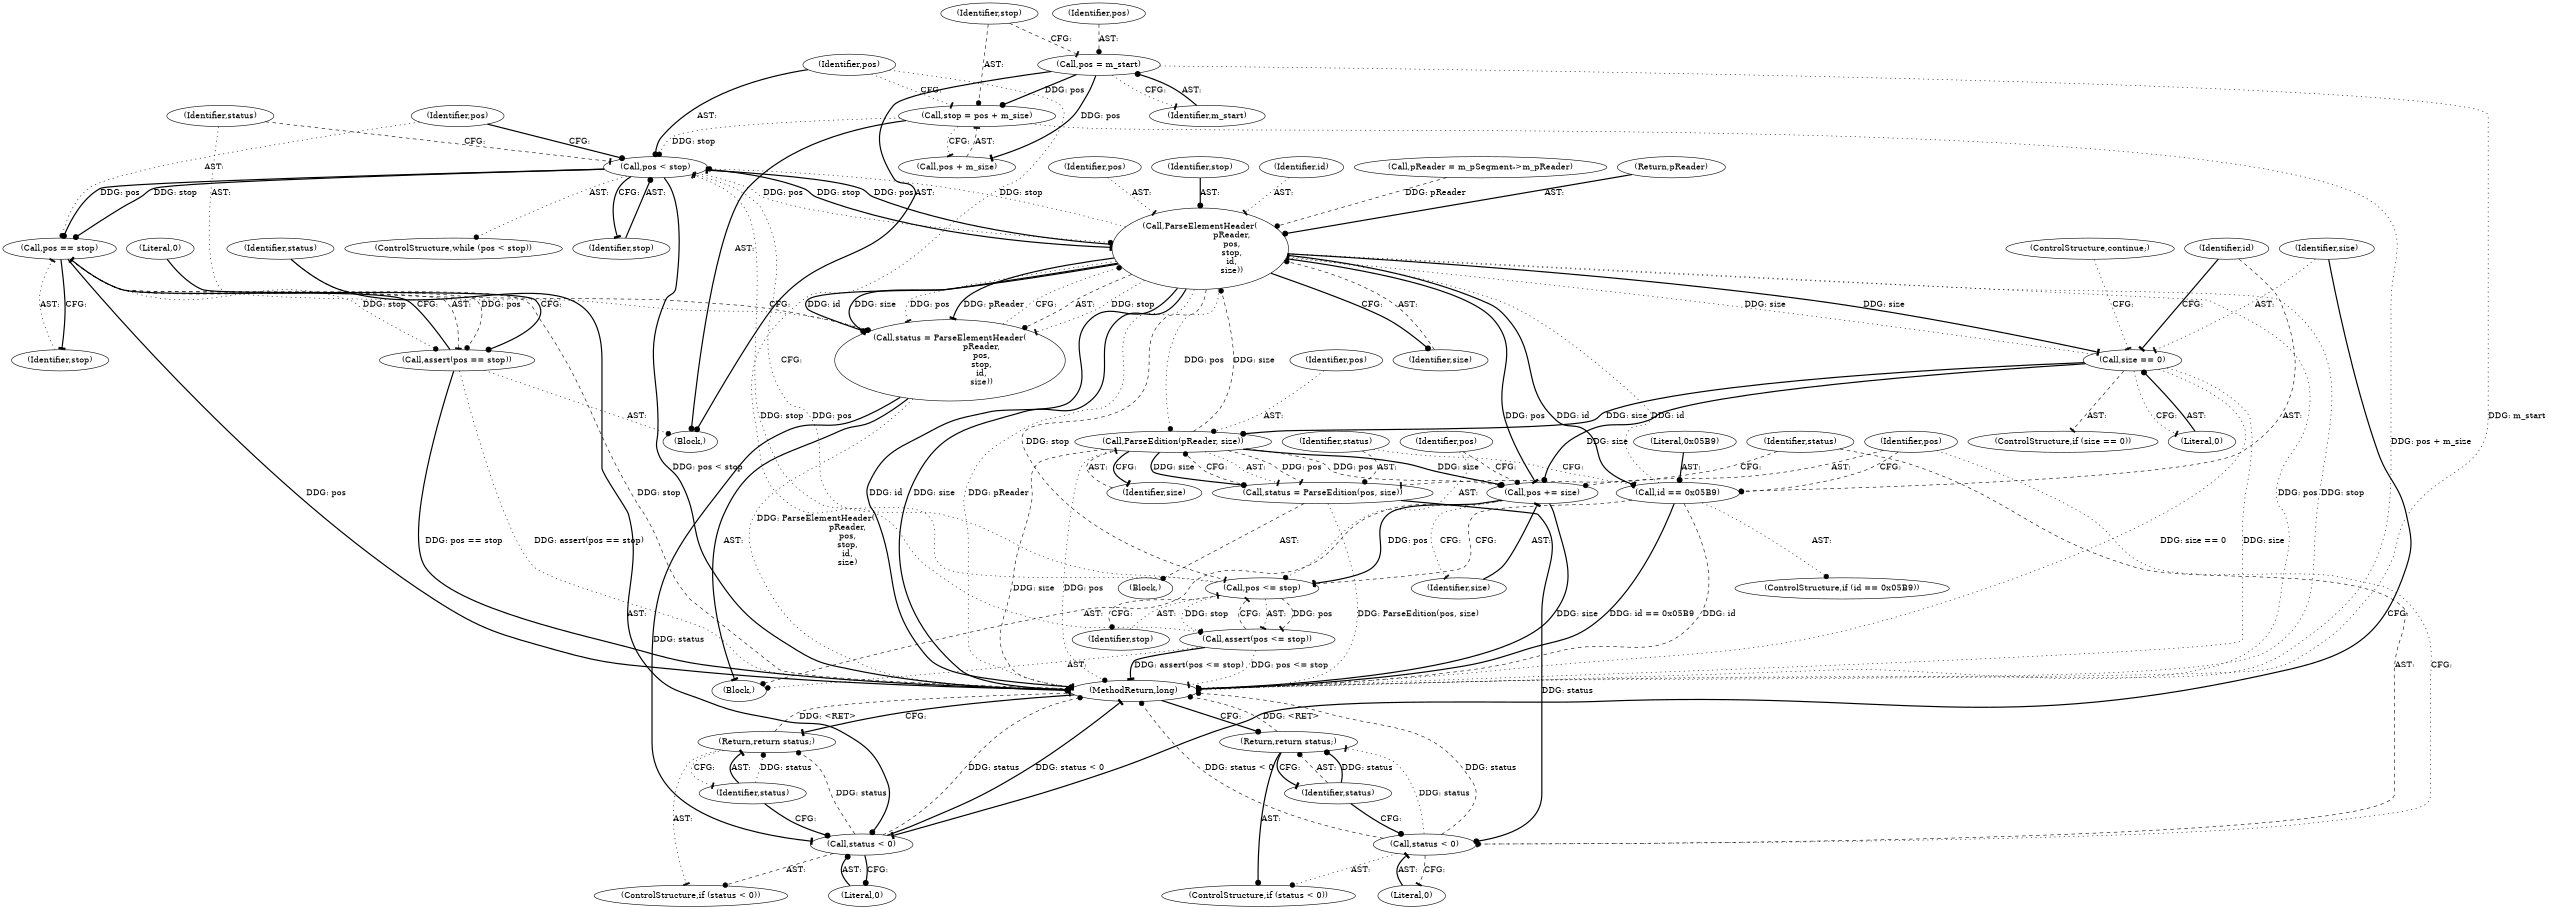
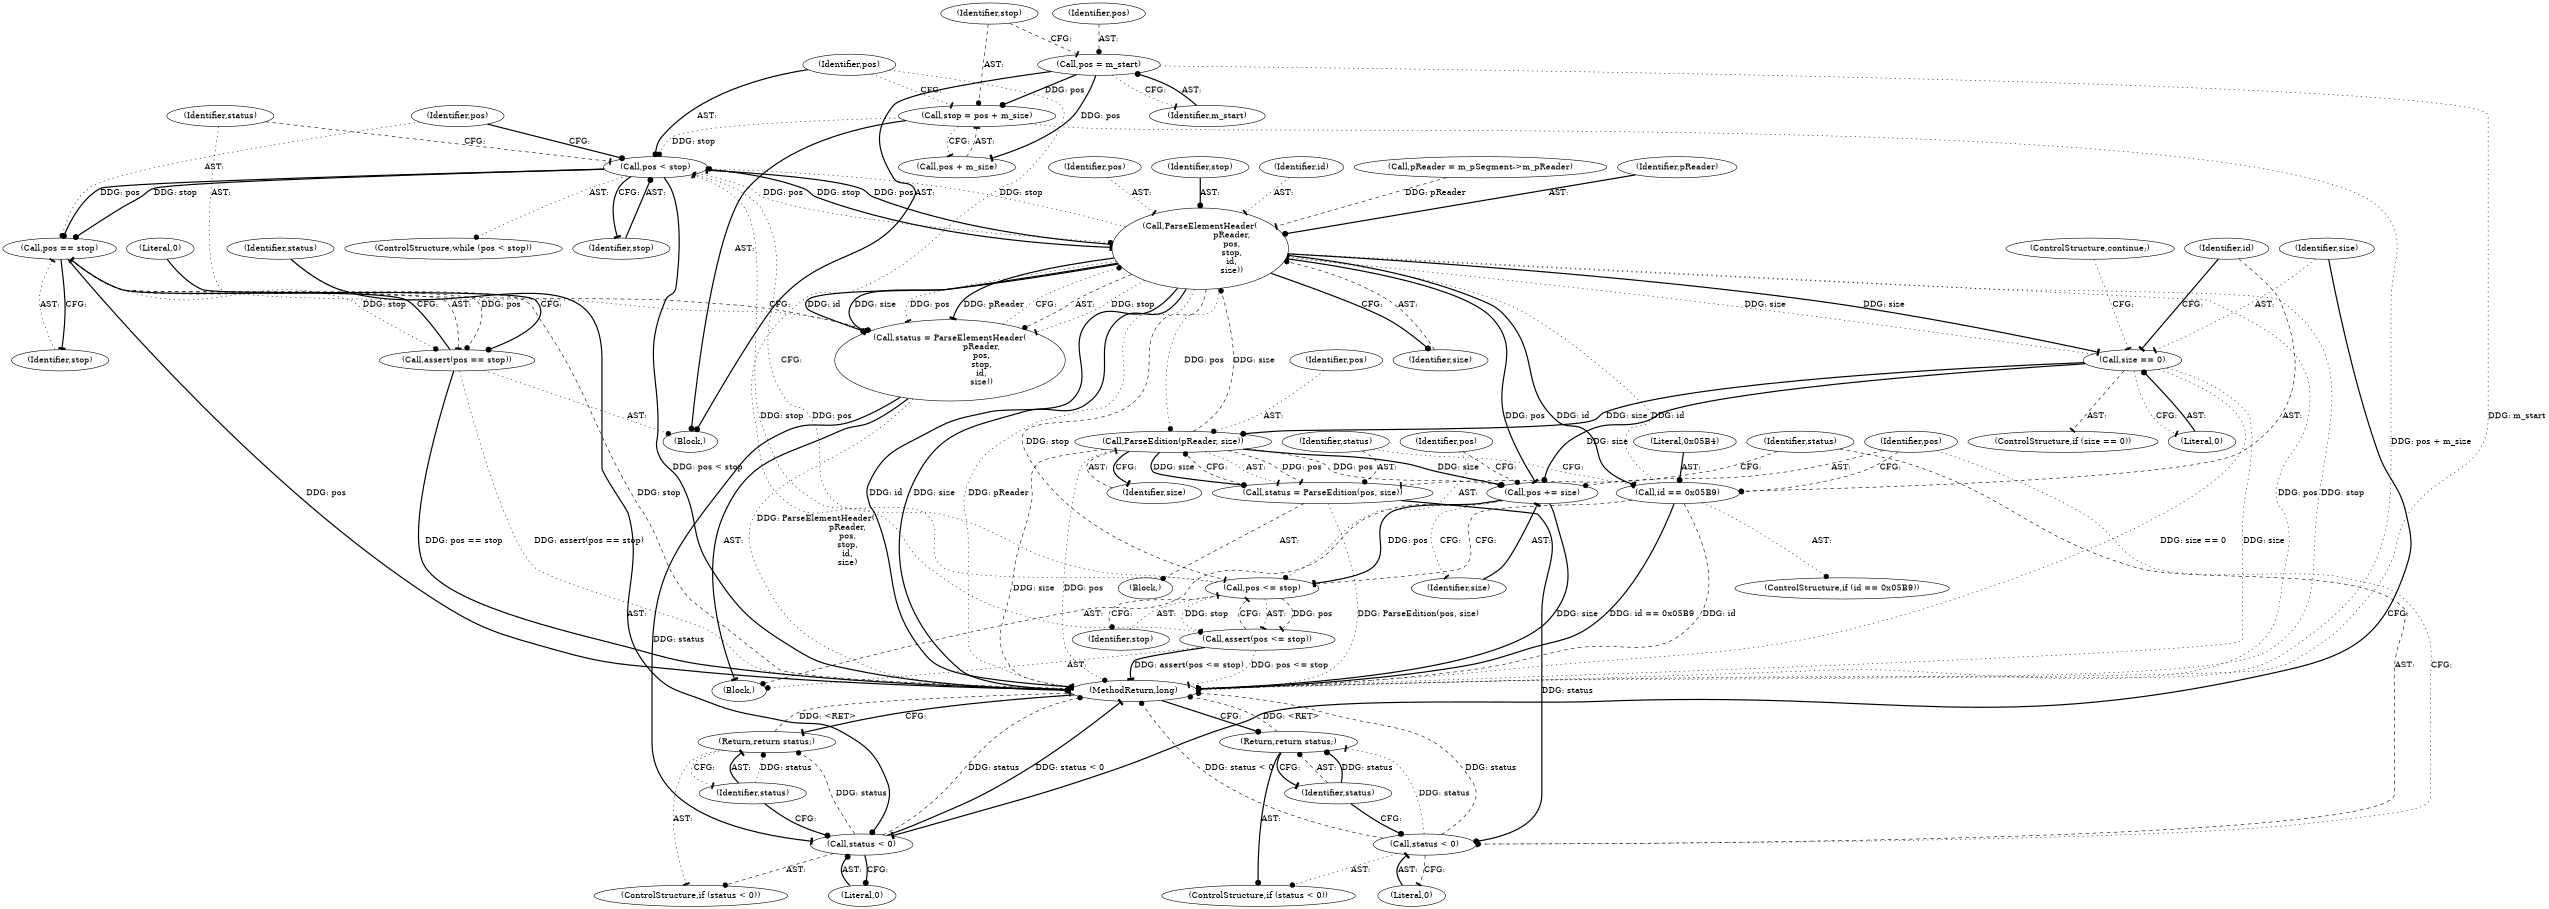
node "(Return,pReader)": label "(Return,pReader)" -> "(Identifier,pReader)"
edge "(Call,pReader = m_pSegment->m_pReader)" -> "(Call,ParseElementHeader( pReader, pos, stop, id, size))": arrowhead dot -> tee
node "(Literal,0x05B9)": label "(Literal,0x05B9)" -> "(Literal,0x05B4)"
